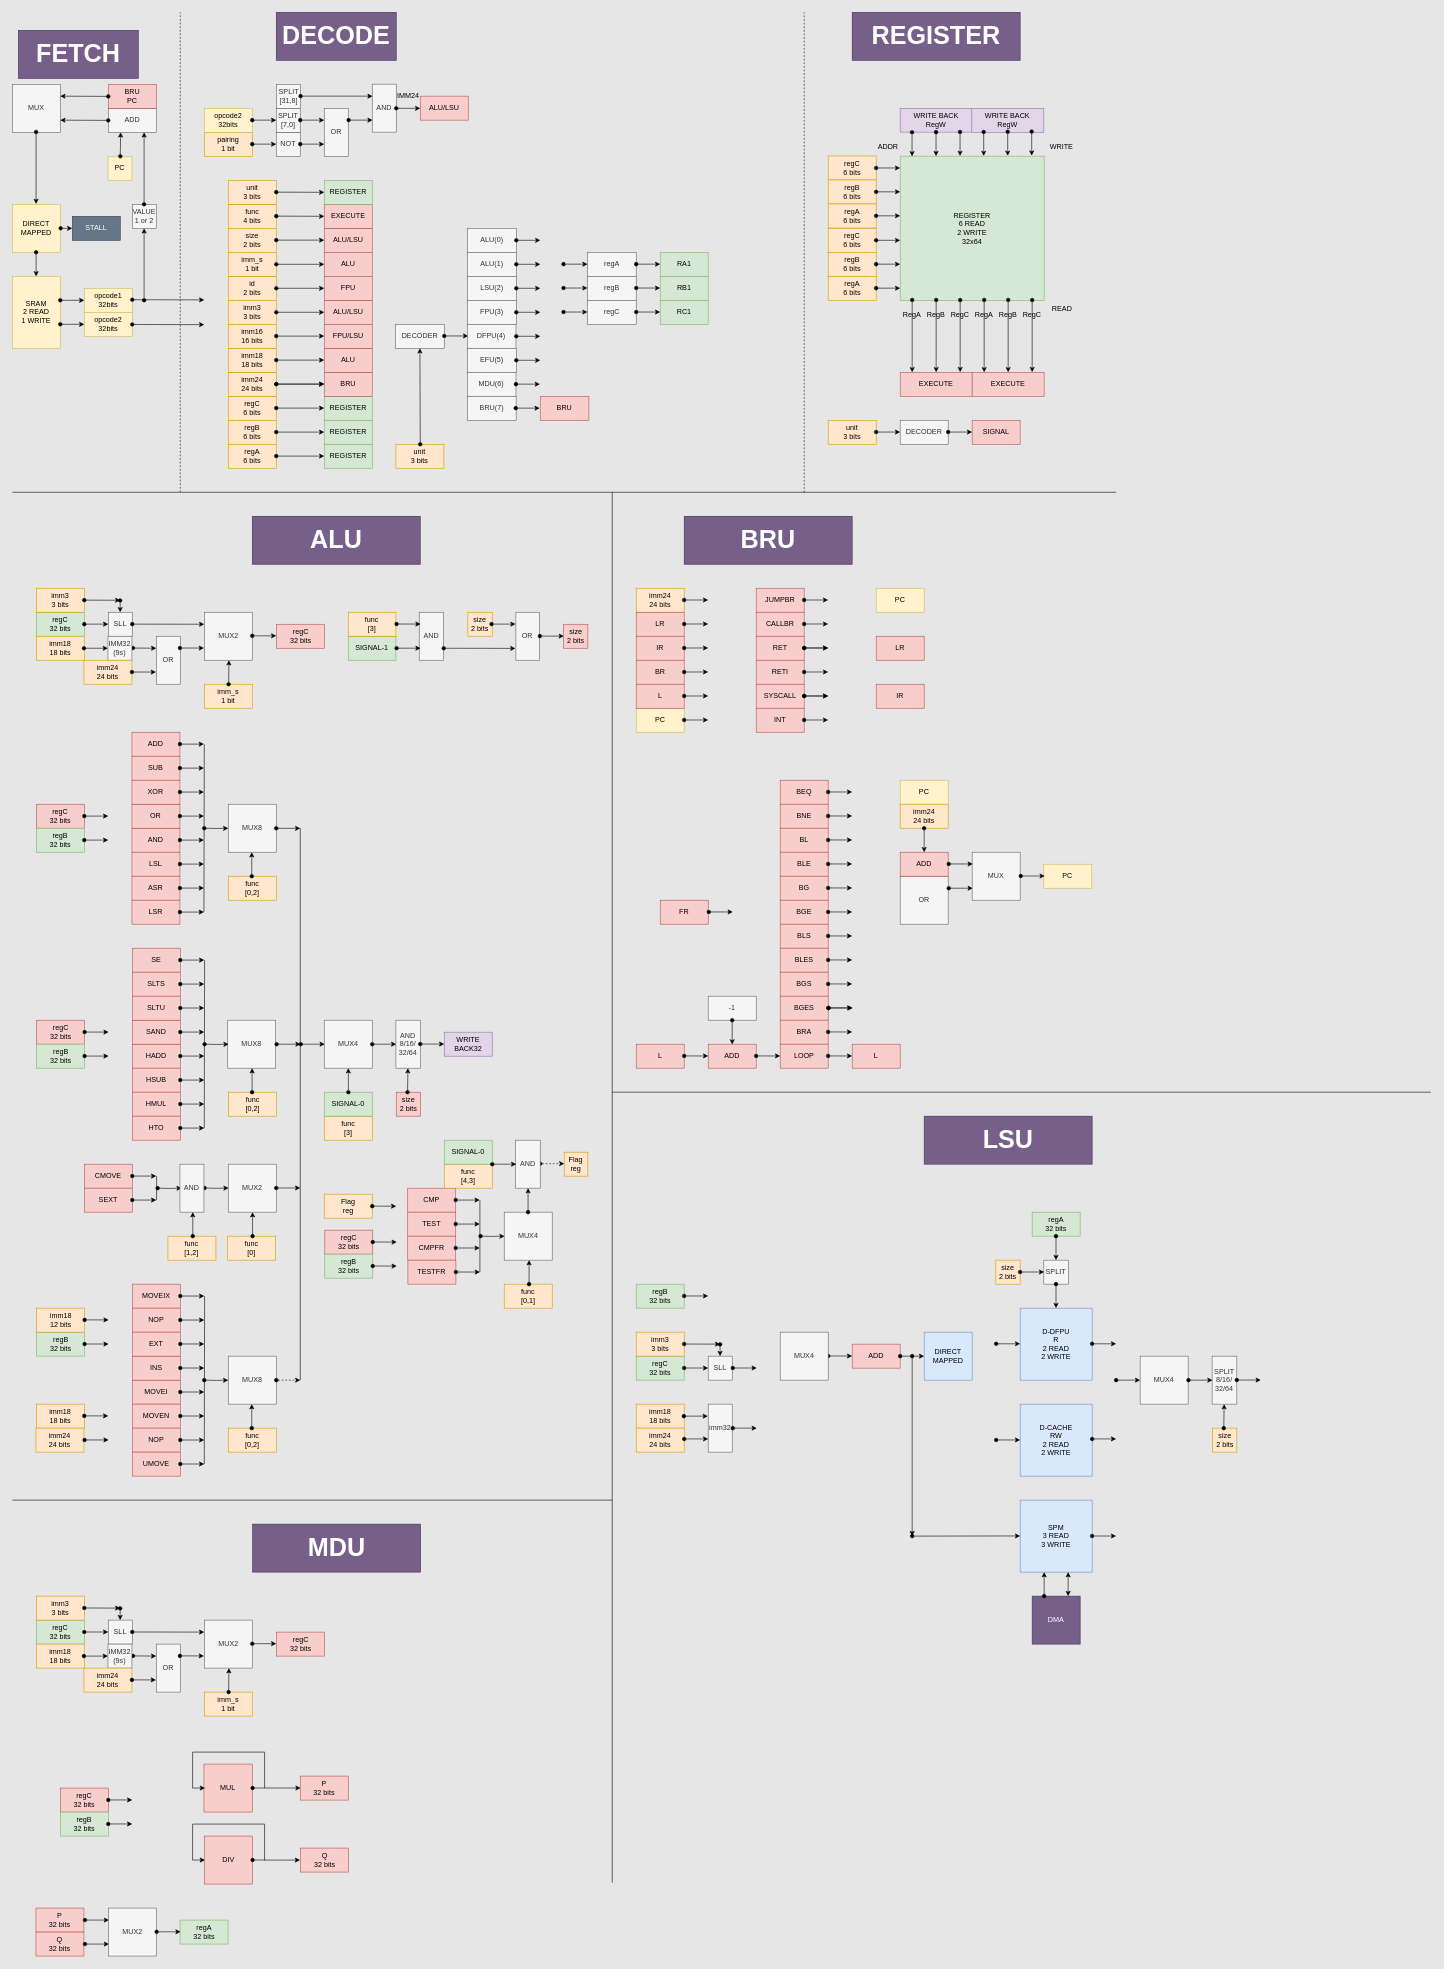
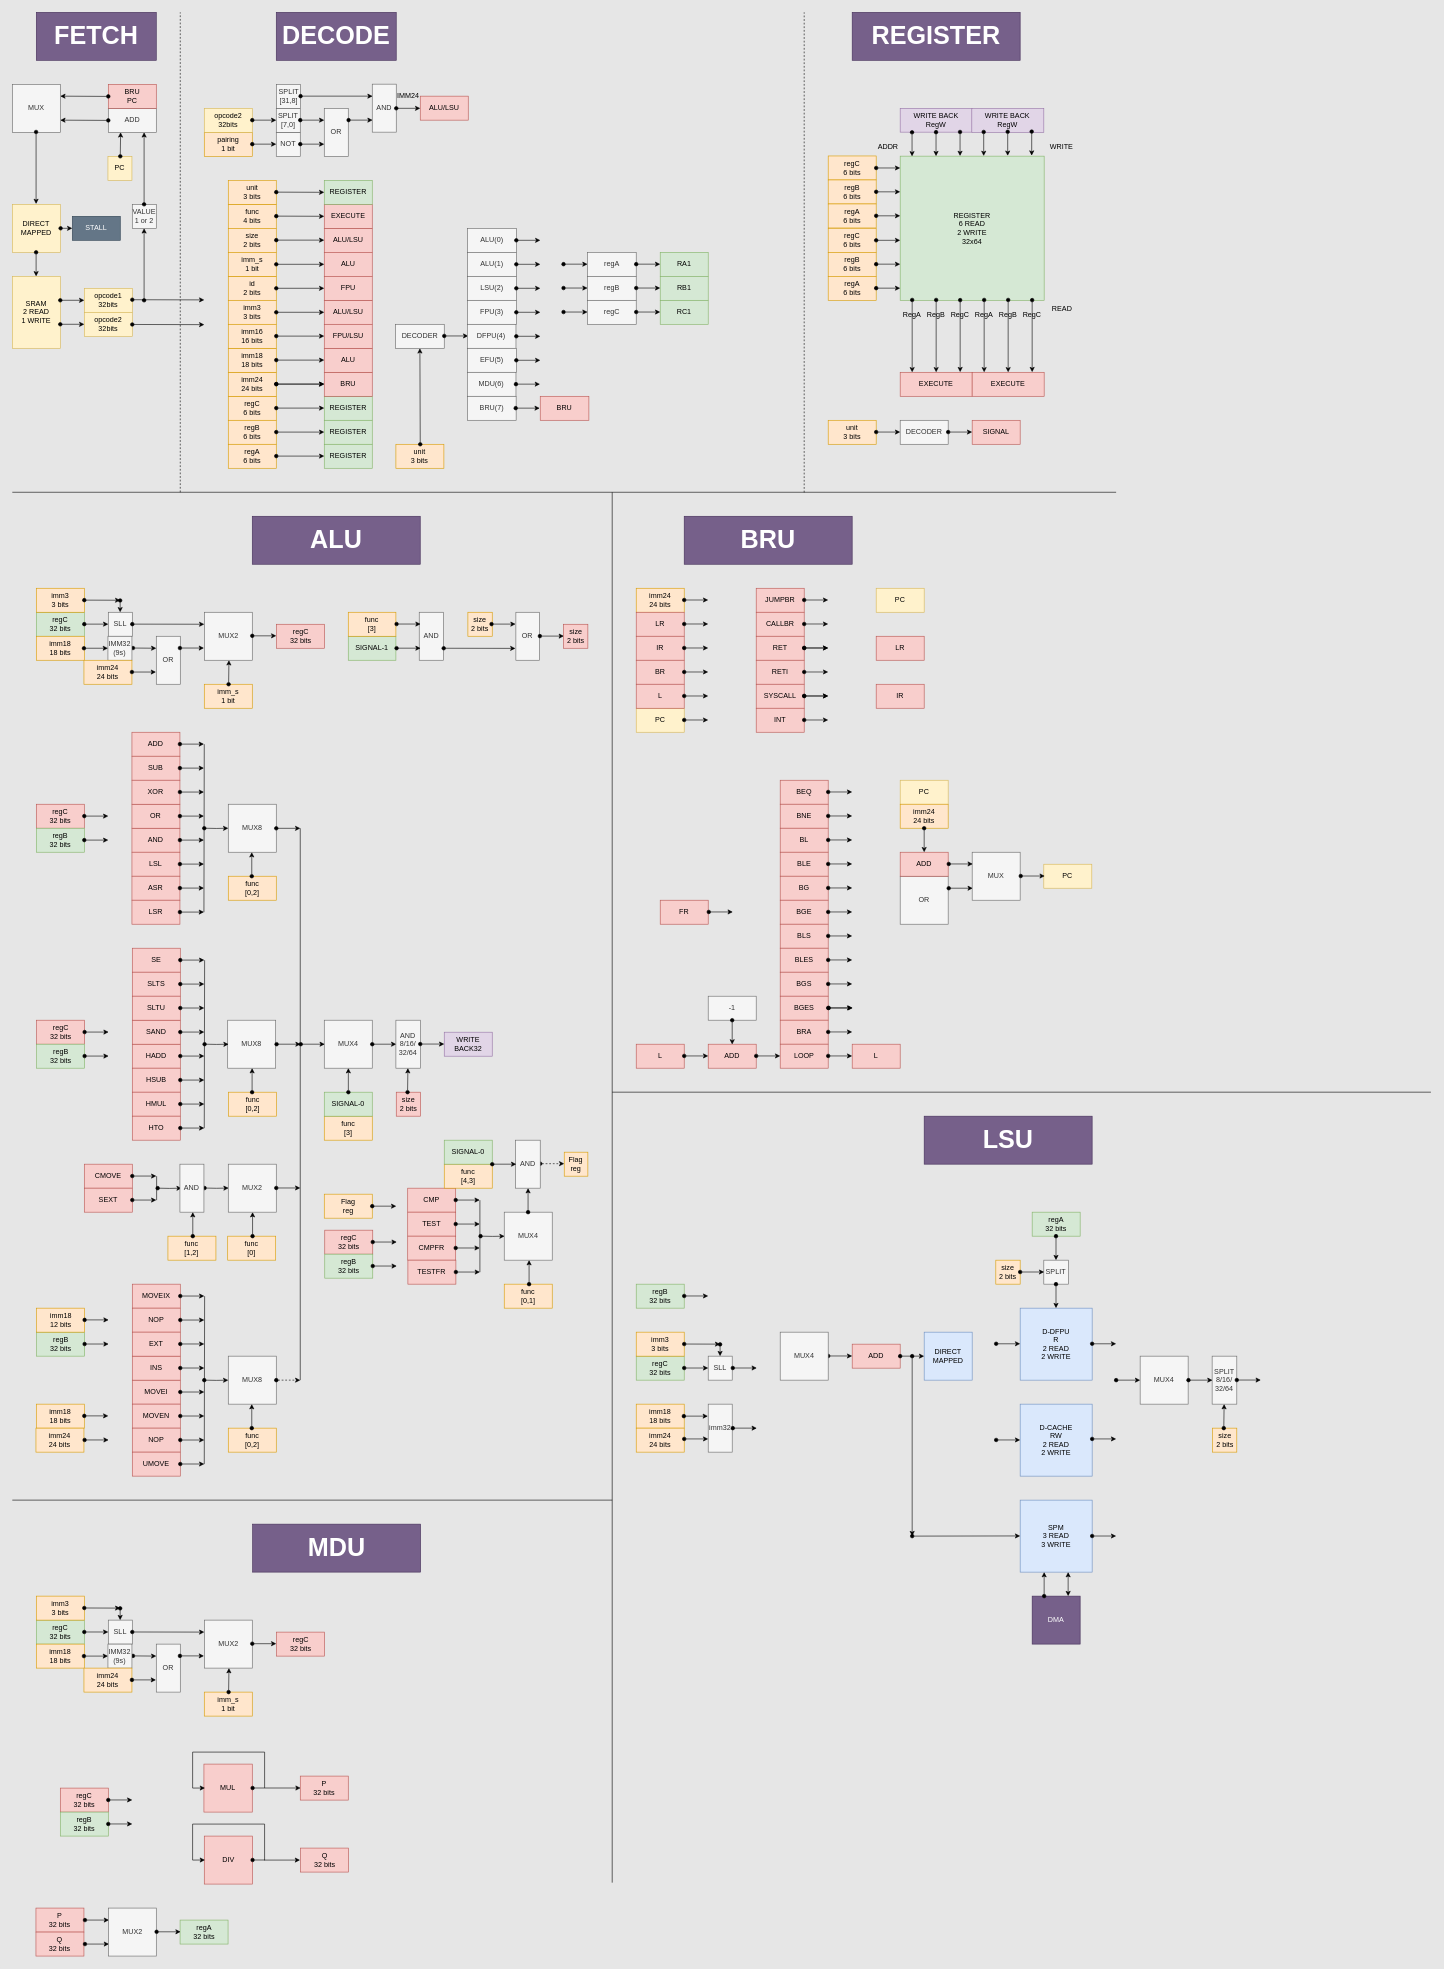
node "FETCH": moved (78, 54) -> (96, 36)
